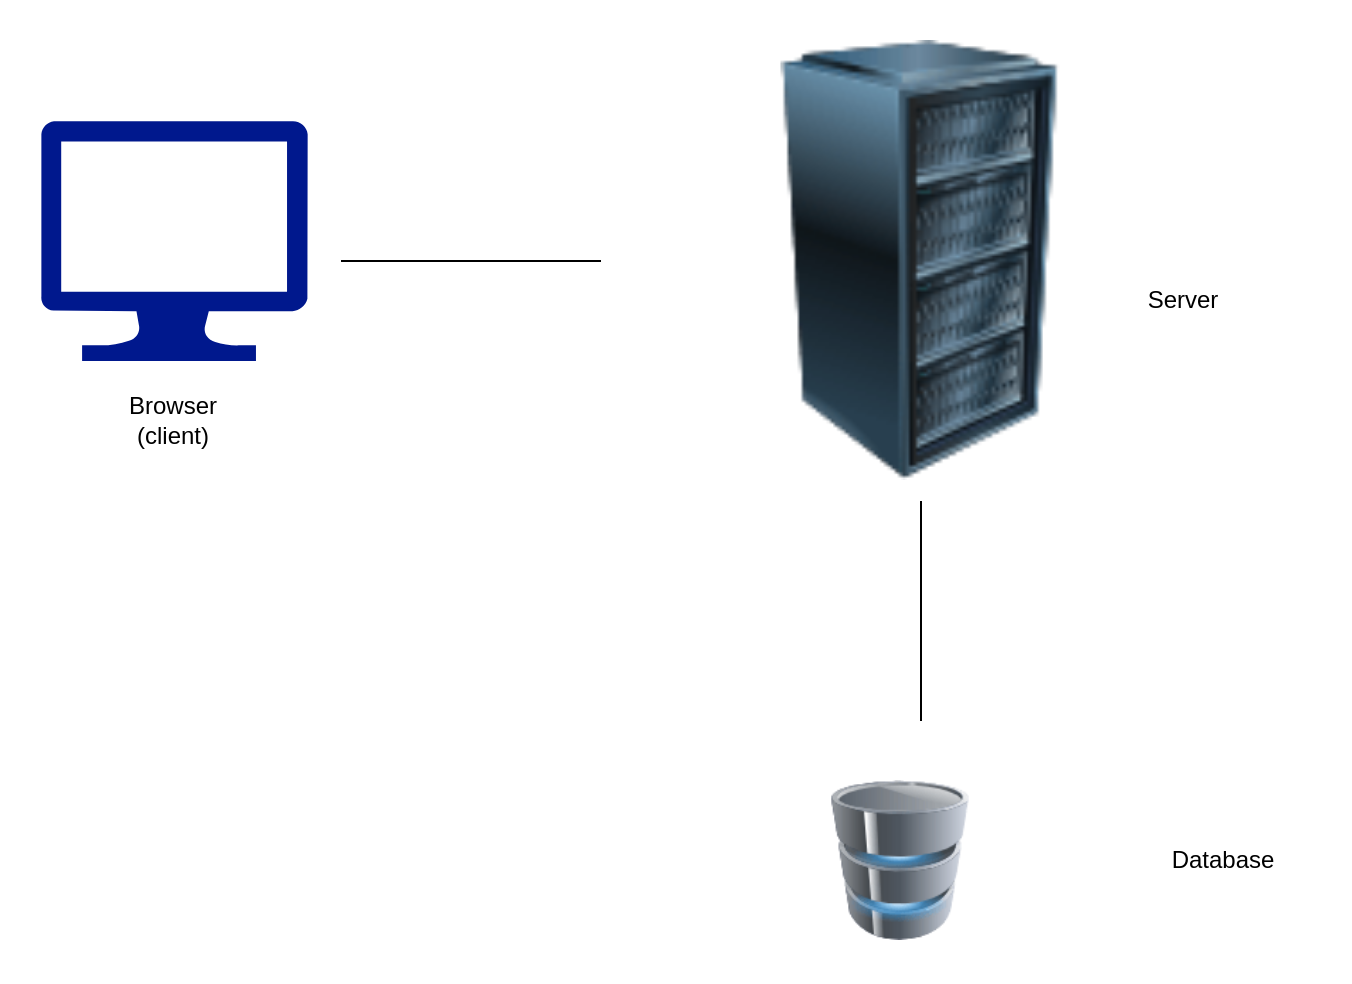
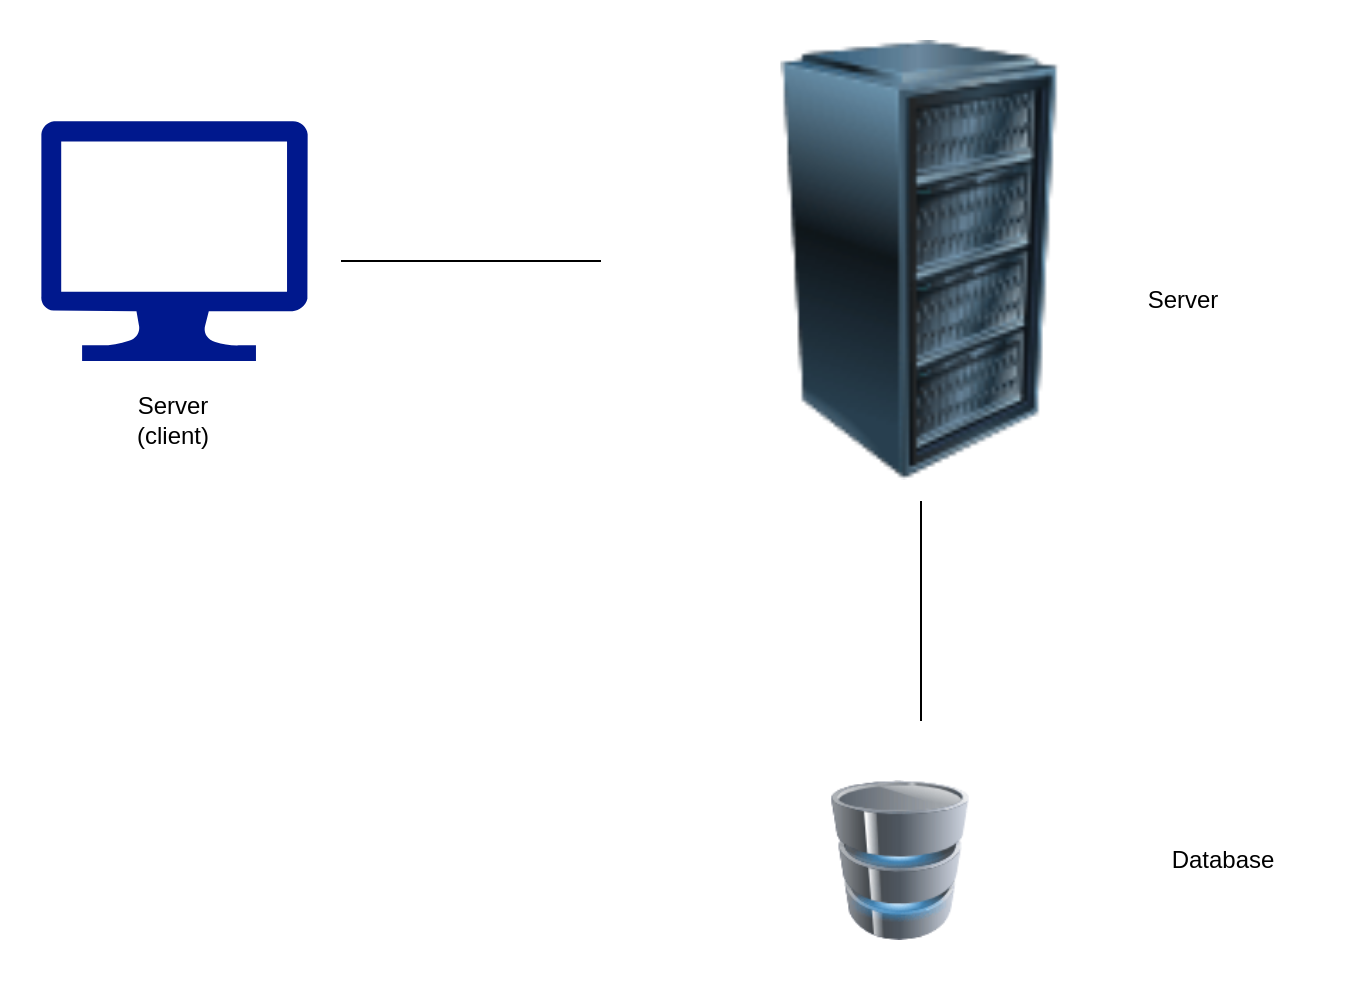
node "Browser (client)": label "Browser (client)" -> "Server (client)"
